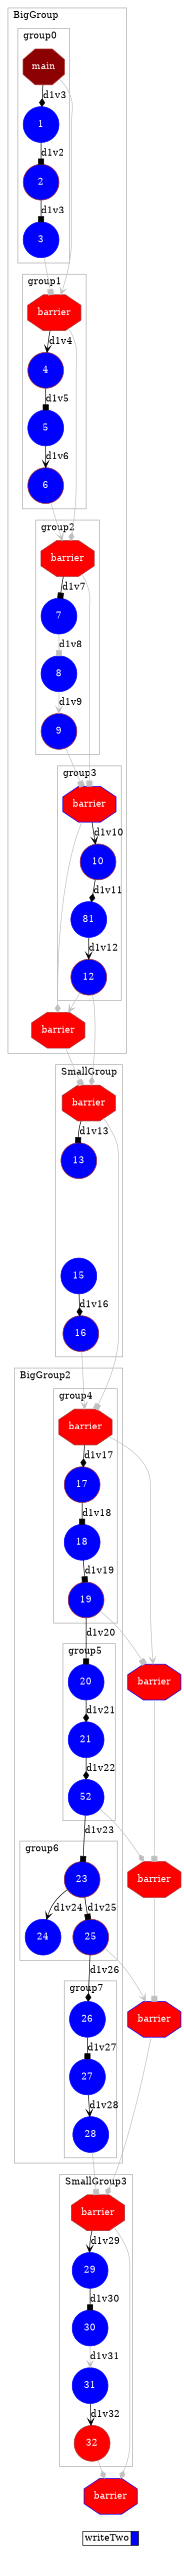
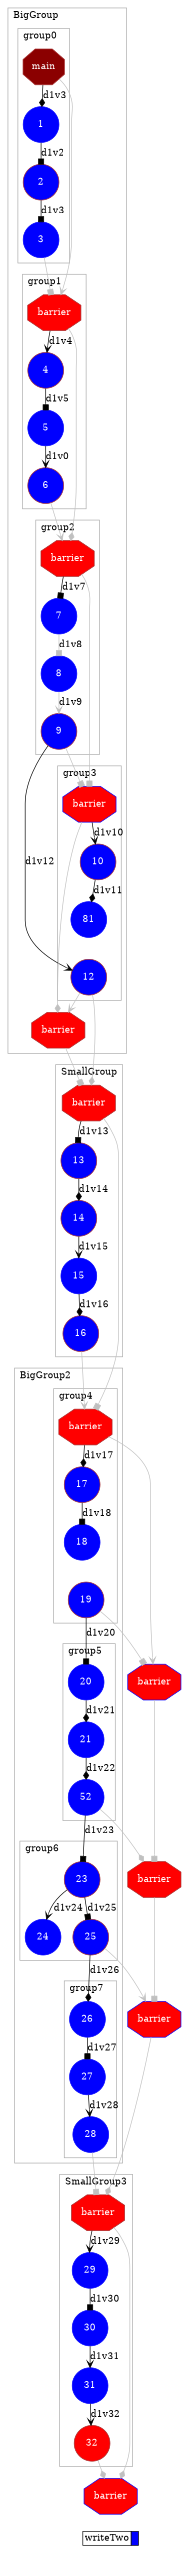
edge "5" -> "6": label "d1v6" -> "d1v0"
edge "81" -> "12": now "9" -> "12"
node "14": added
edge "18" -> "19": removed, label "d1v19"
edge "30" -> "31": color grey -> black
